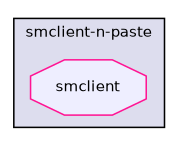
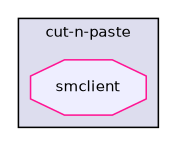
cluster "smclient-n-paste": label "smclient-n-paste" -> "cut-n-paste"
